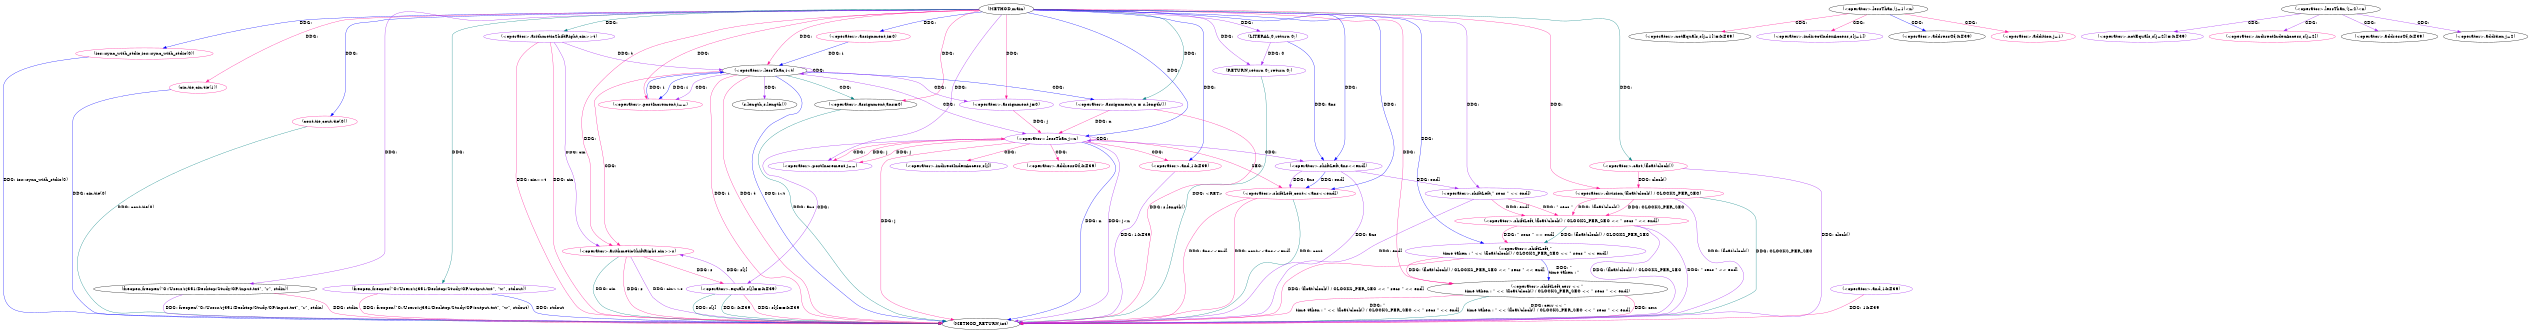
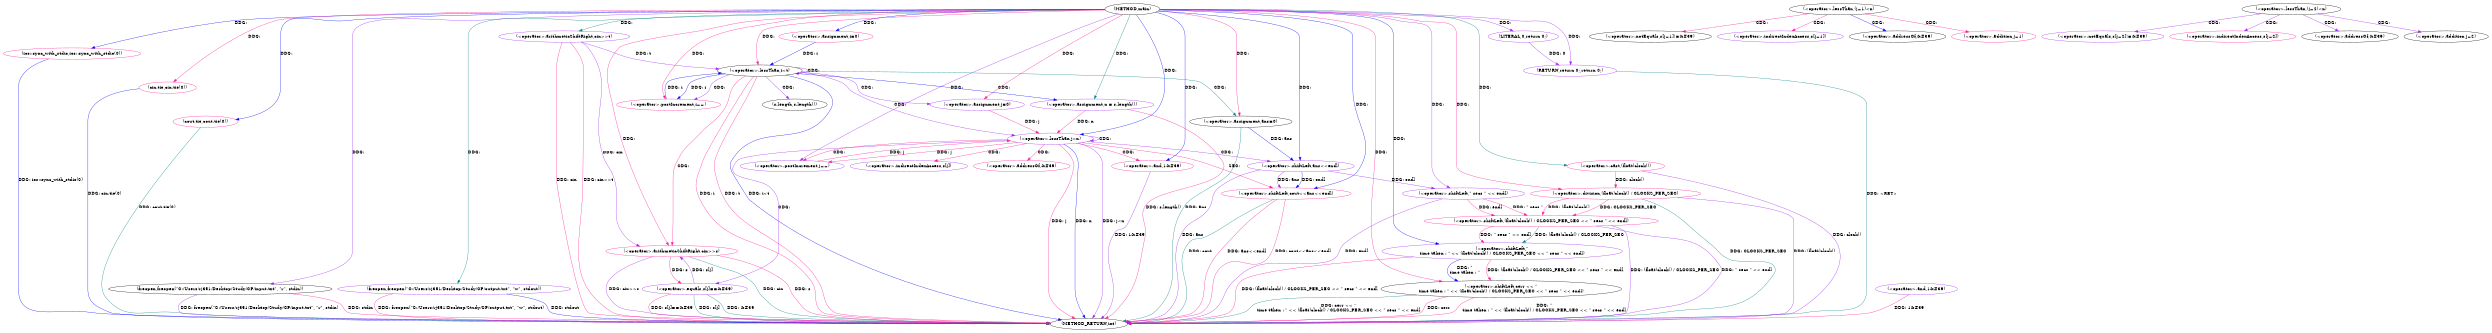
node "(cin.tie,cin.tie(1))": label "(cin.tie,cin.tie(1))" -> "(cin.tie,cin.tie(0))"
edge "(LITERAL,0,return 0;)" -> "(<operator>.shiftLeft,ans<<endl)": now "(<operator>.assignment,ans=0)" -> "(<operator>.shiftLeft,ans<<endl)"
